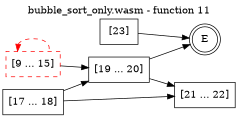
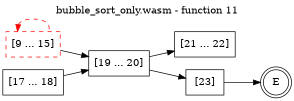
edge "[19 ... 20]" -> "E": now "[19 ... 20]" -> "[23]"
edge "[17 ... 18]" -> "[21 ... 22]": removed
